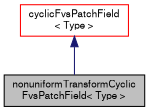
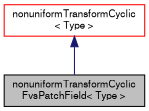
node "cyclicFvsPatchField < Type >": label "cyclicFvsPatchField < Type >" -> "nonuniformTransformCyclic < Type >"
